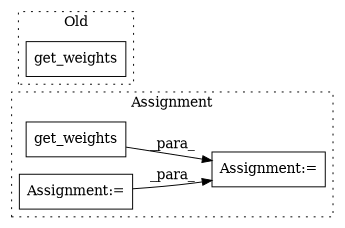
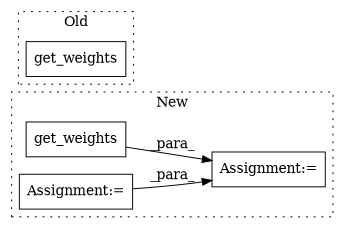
cluster "Assignment": label "Assignment" -> "New"
